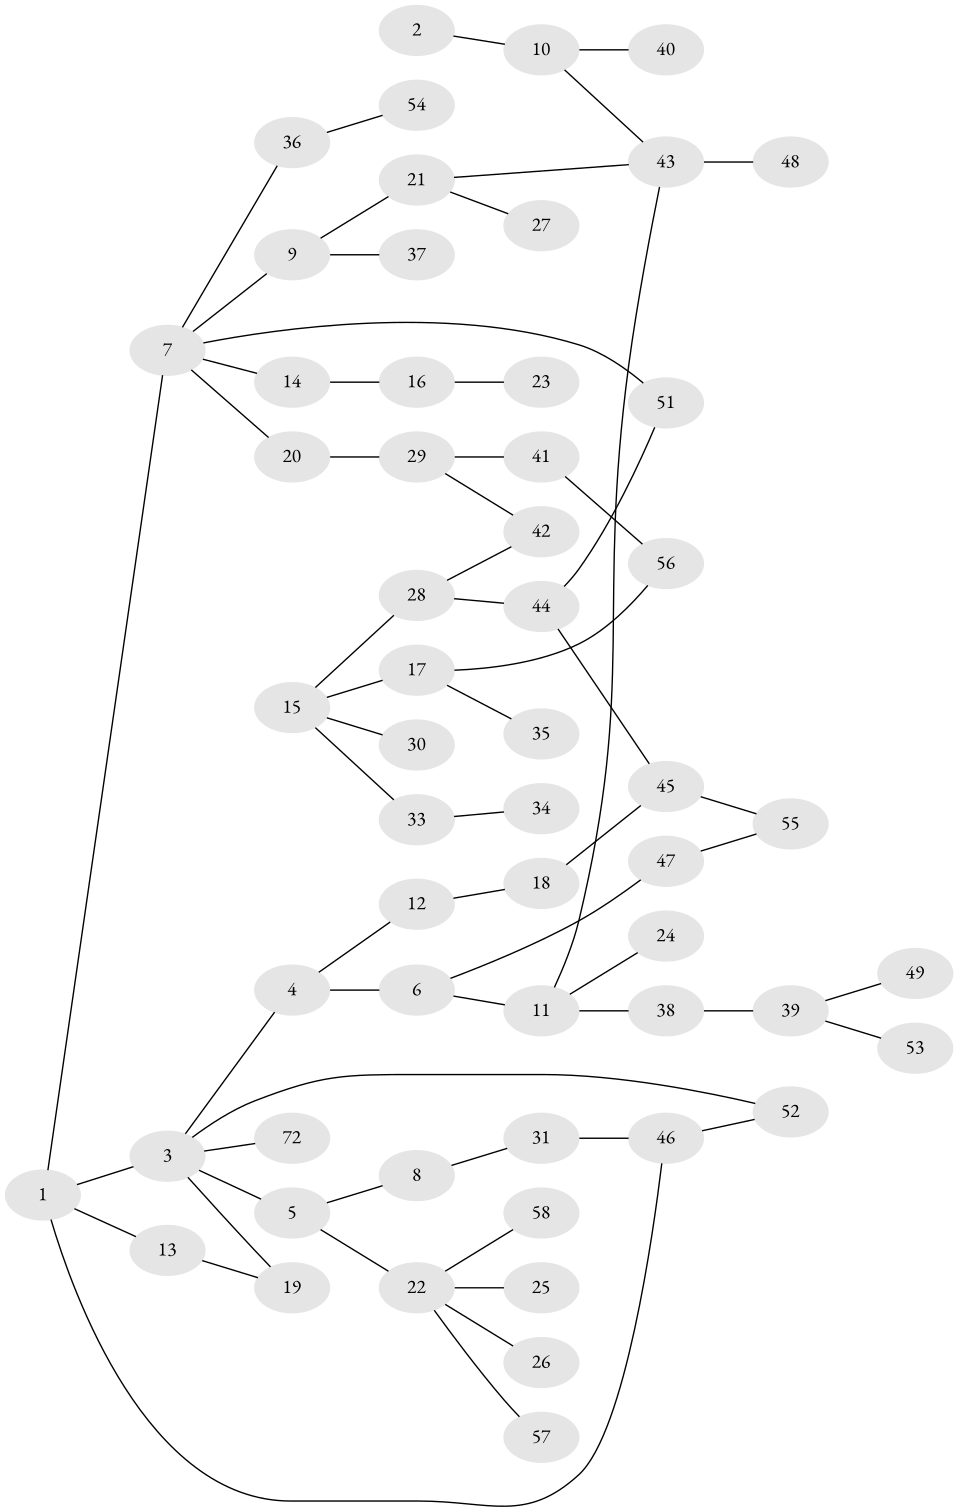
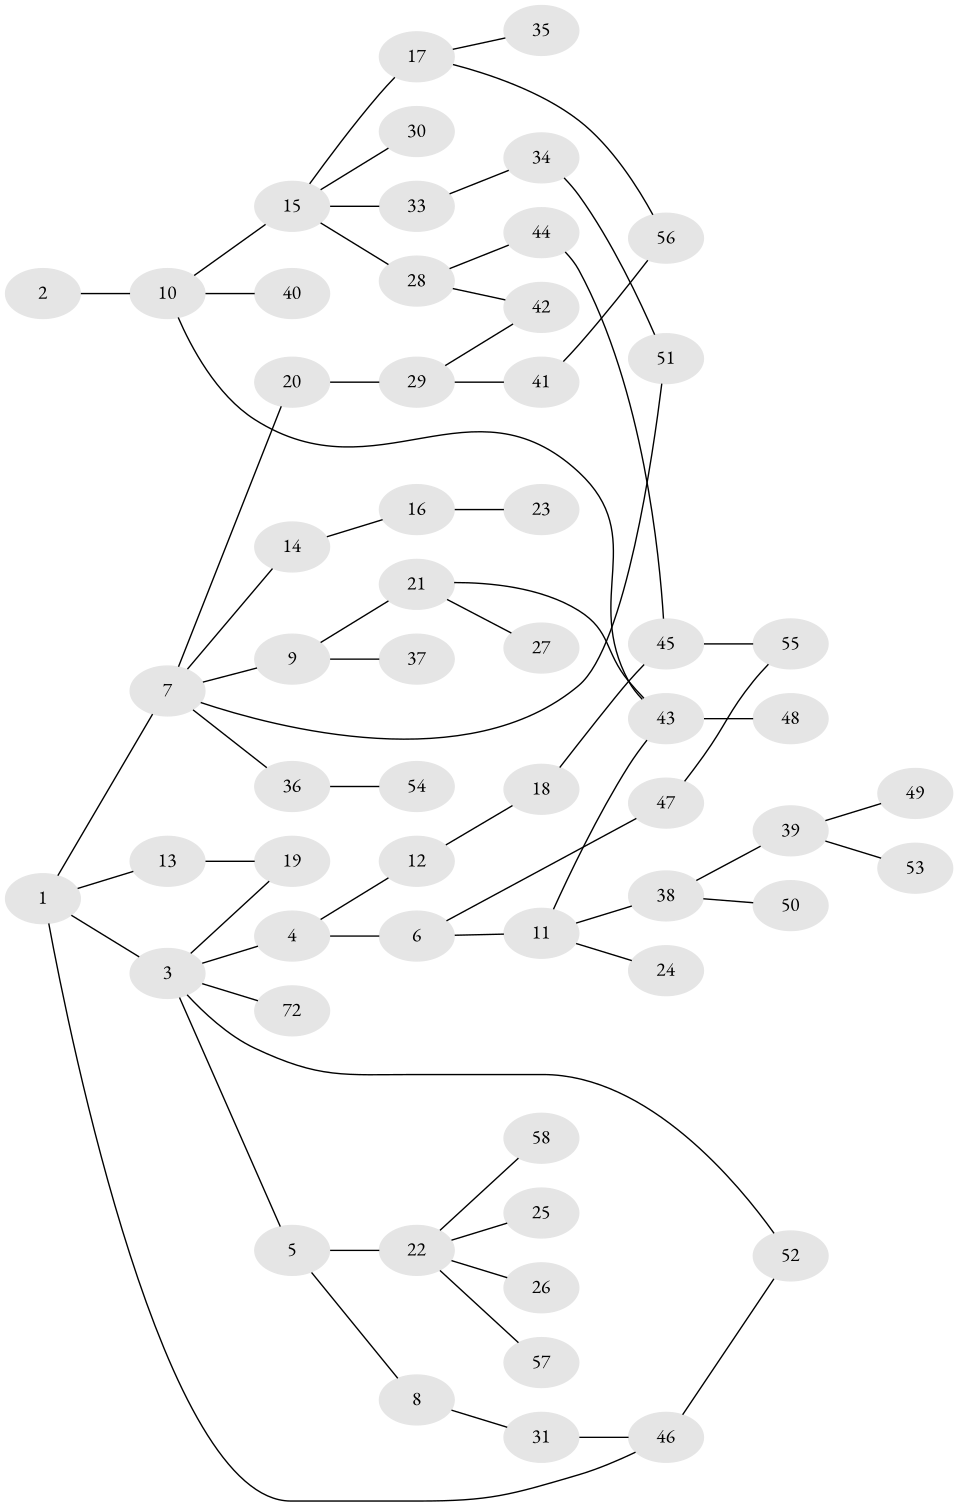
edge "15" -- "10": added
edge "51" -- "44": now "51" -- "34"
node "50": added
